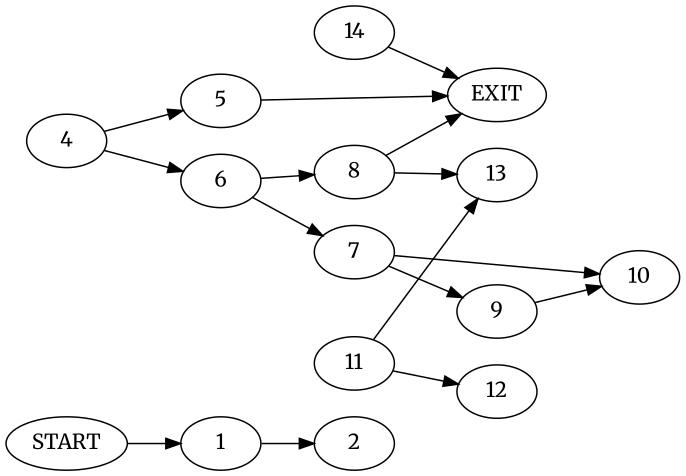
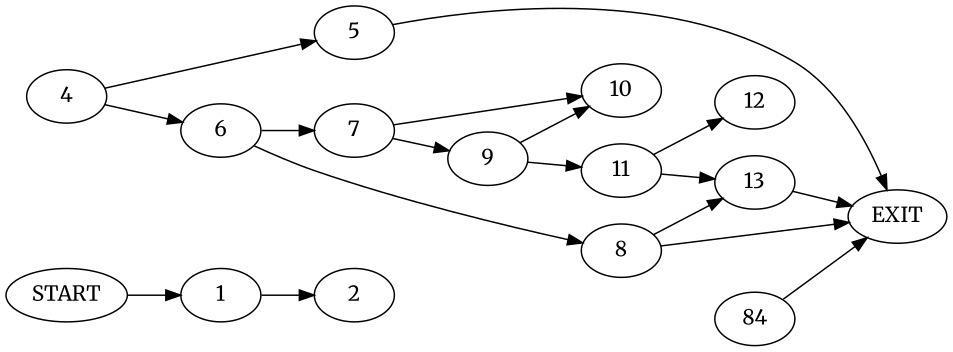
node "14": label "14" -> "84"
edge "9" -> "11": added
edge "13" -> "EXIT": added
